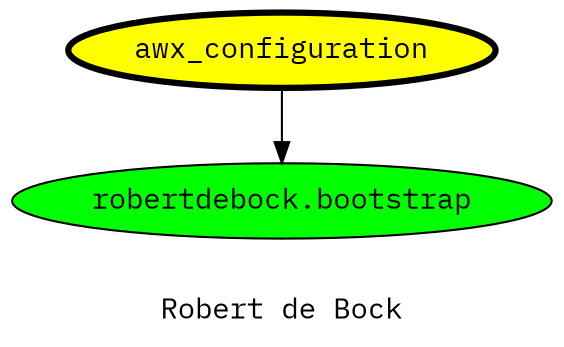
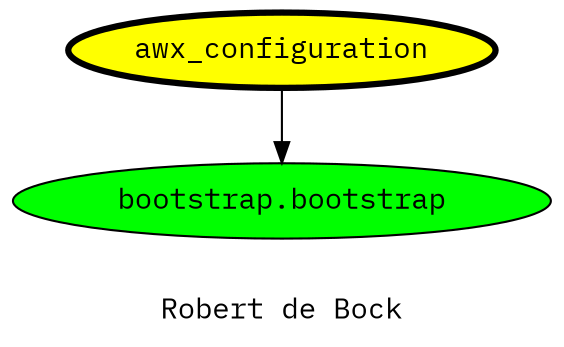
node "robertdebock.bootstrap": label "robertdebock.bootstrap" -> "bootstrap.bootstrap"
